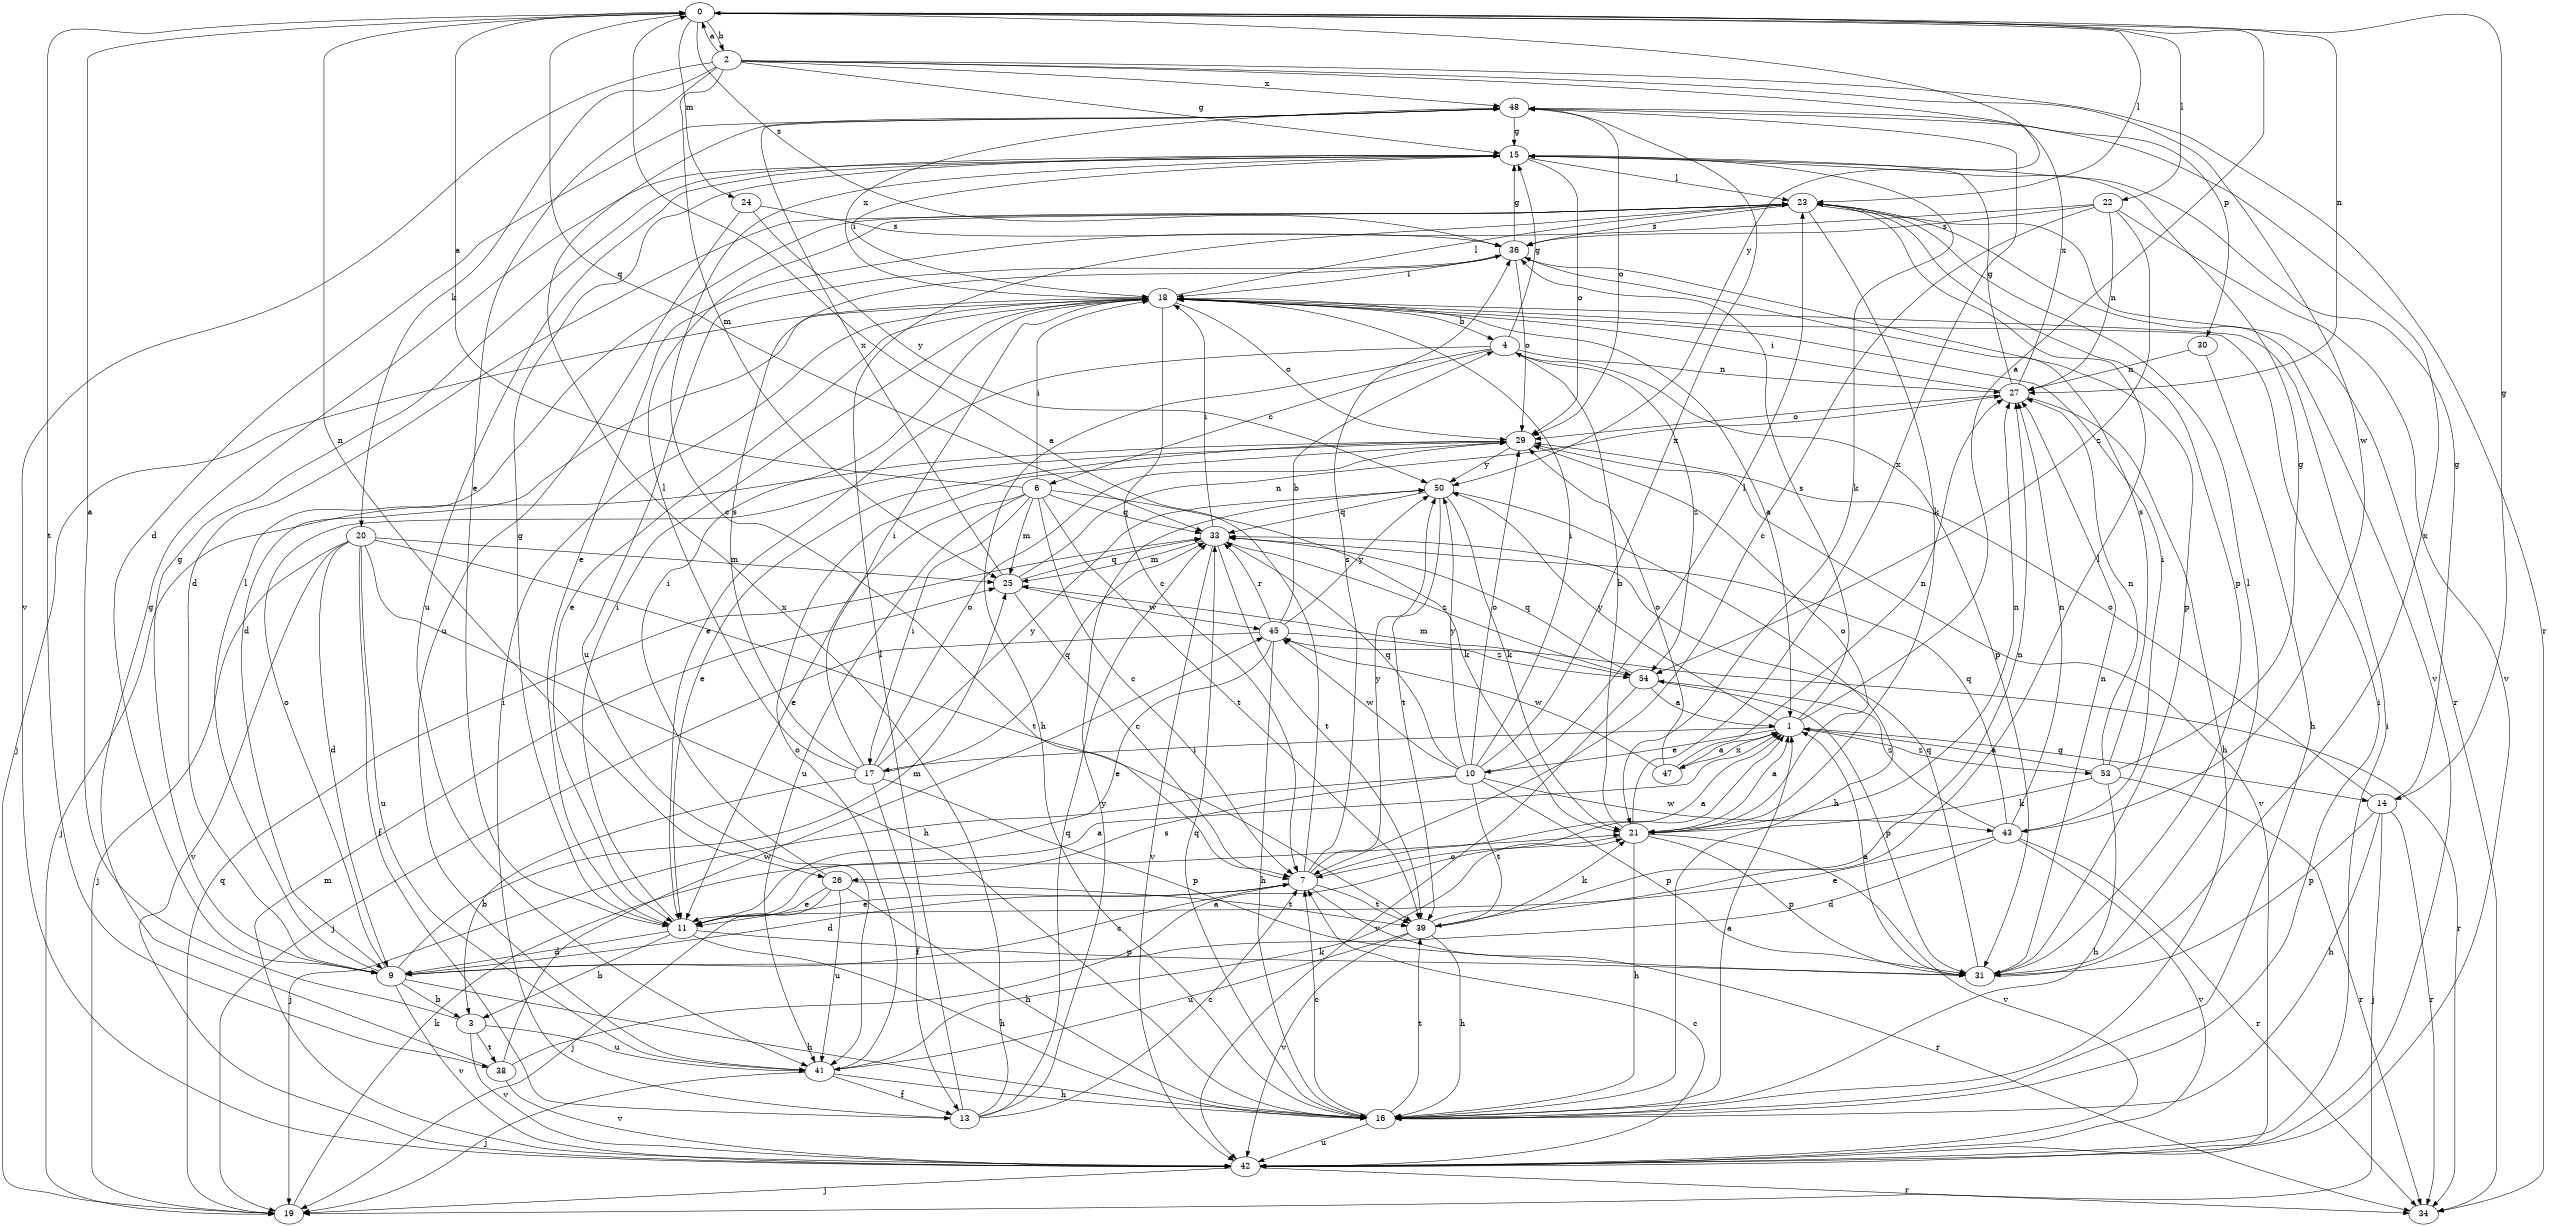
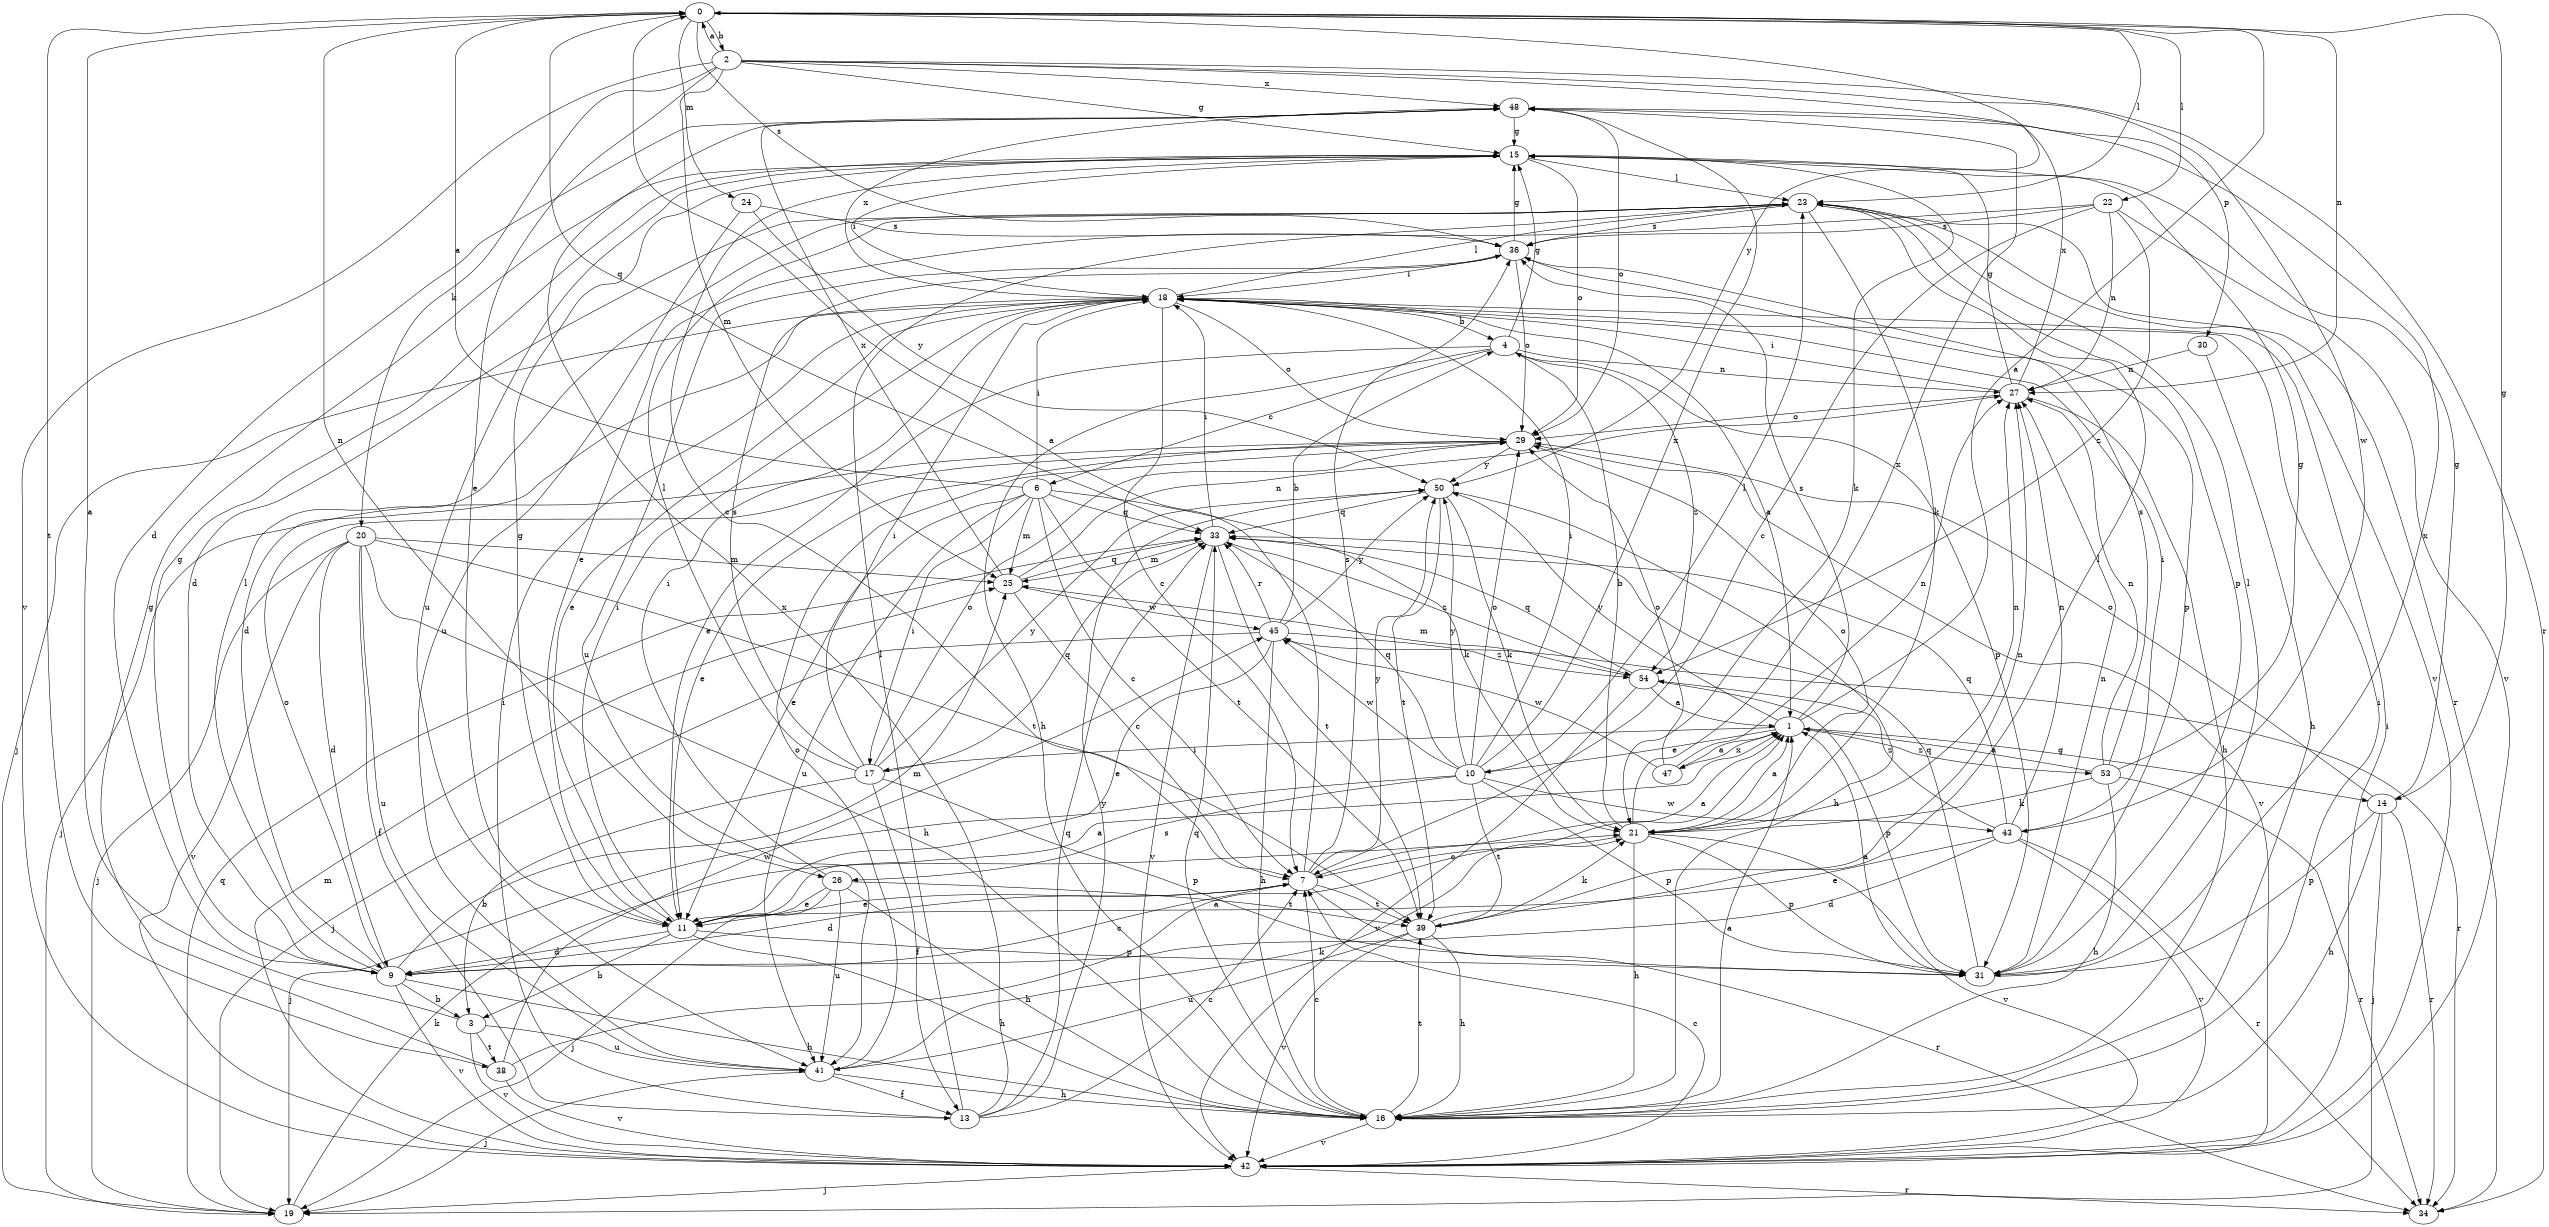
edge "16" -> "42": label "u" -> "v"
